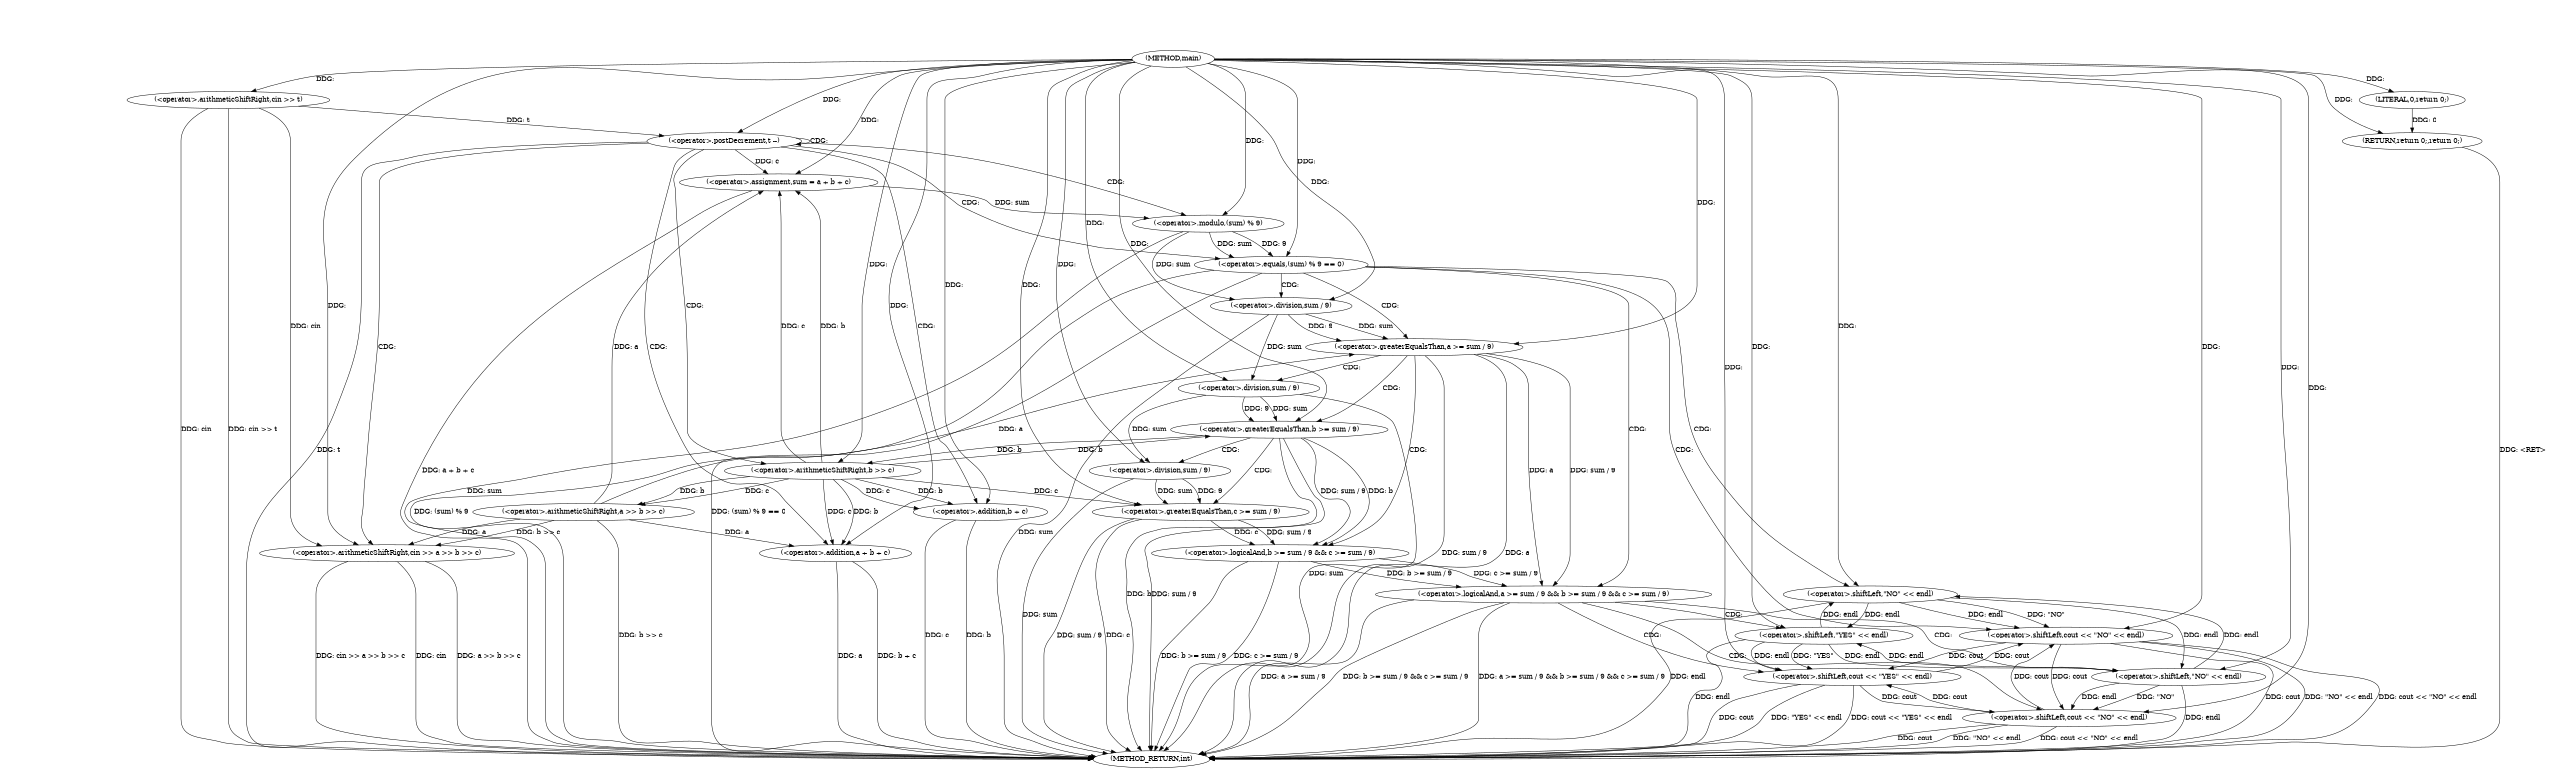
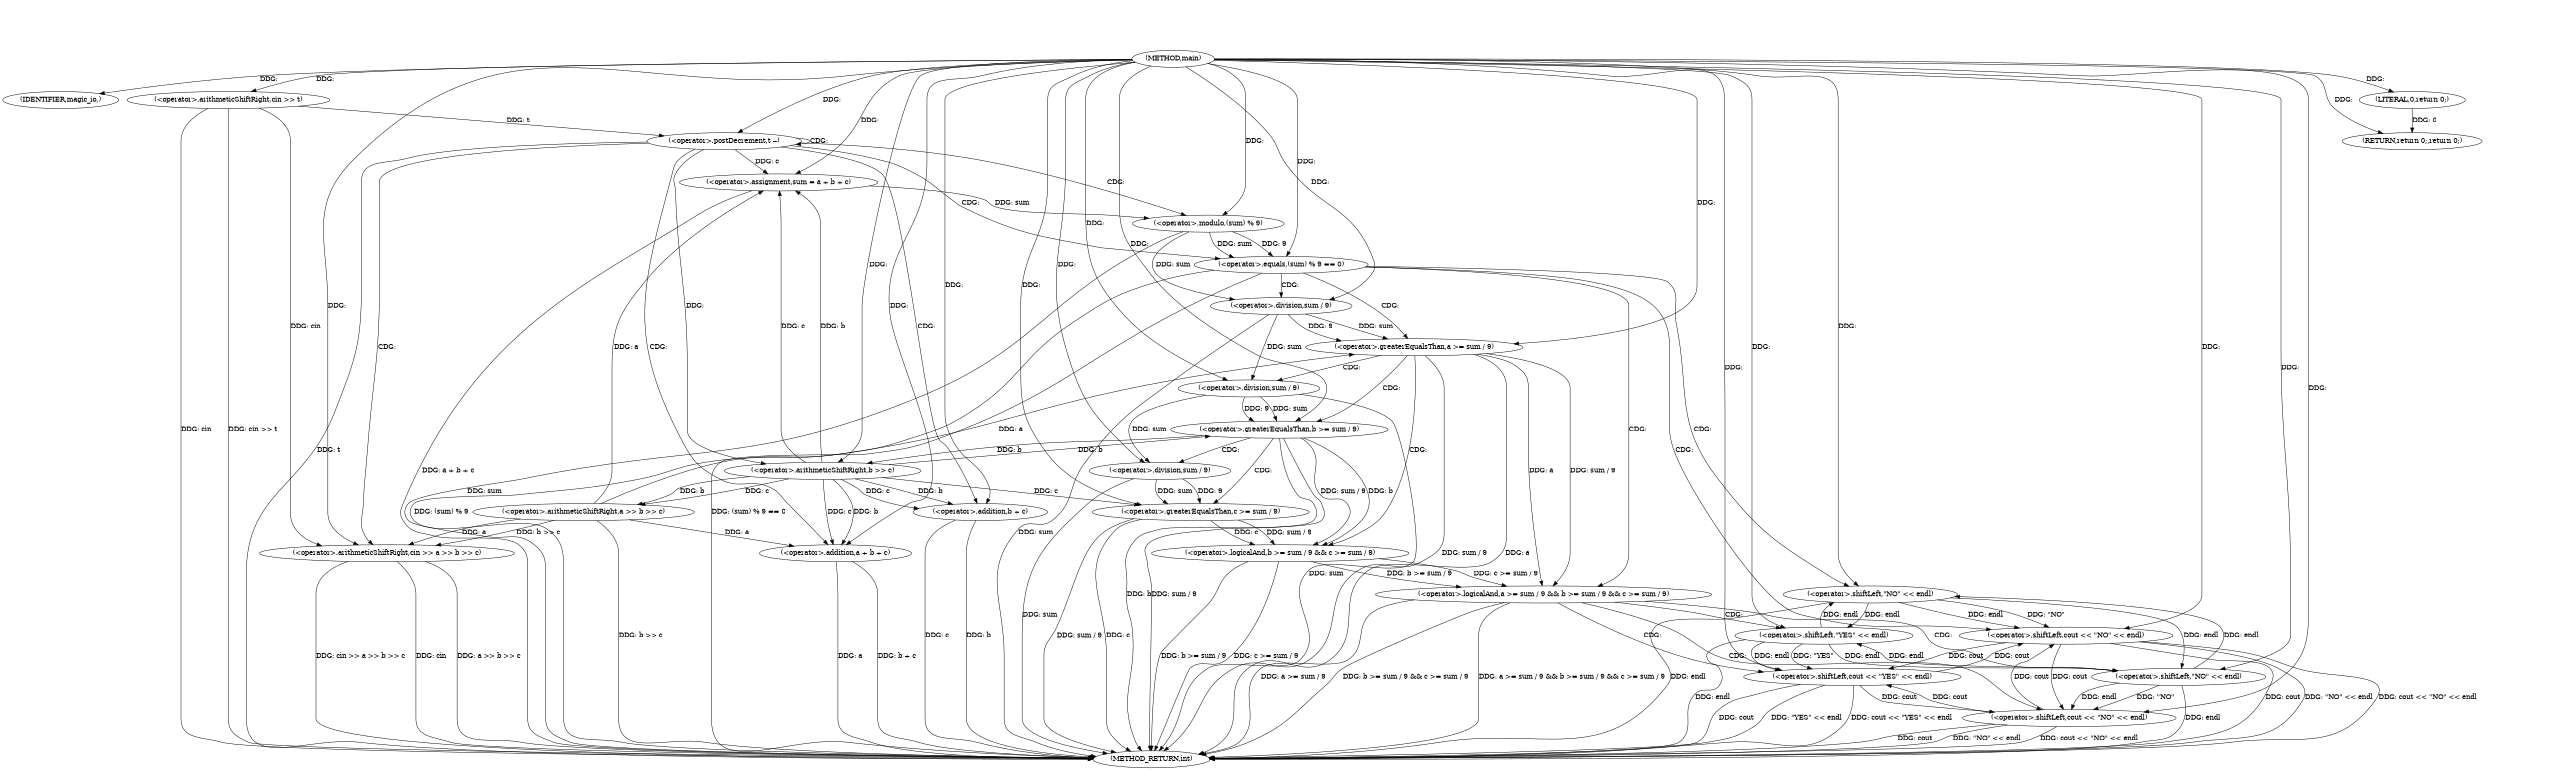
node "(IDENTIFIER,magic_io,)": added
edge "(<operator>.postDecrement,t --)" -> "(<operator>.arithmeticShiftRight,b >> c)": label "CDG: " -> "DDG: "
edge "(RETURN,return 0;,return 0;)" -> "(METHOD_RETURN,int)": removed, label "DDG: <RET>"
